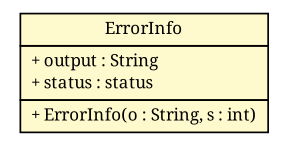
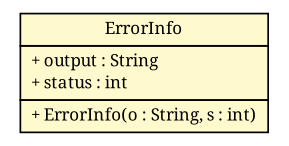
node "ErrorInfo": text "+ status : status" -> "+ status : int"
